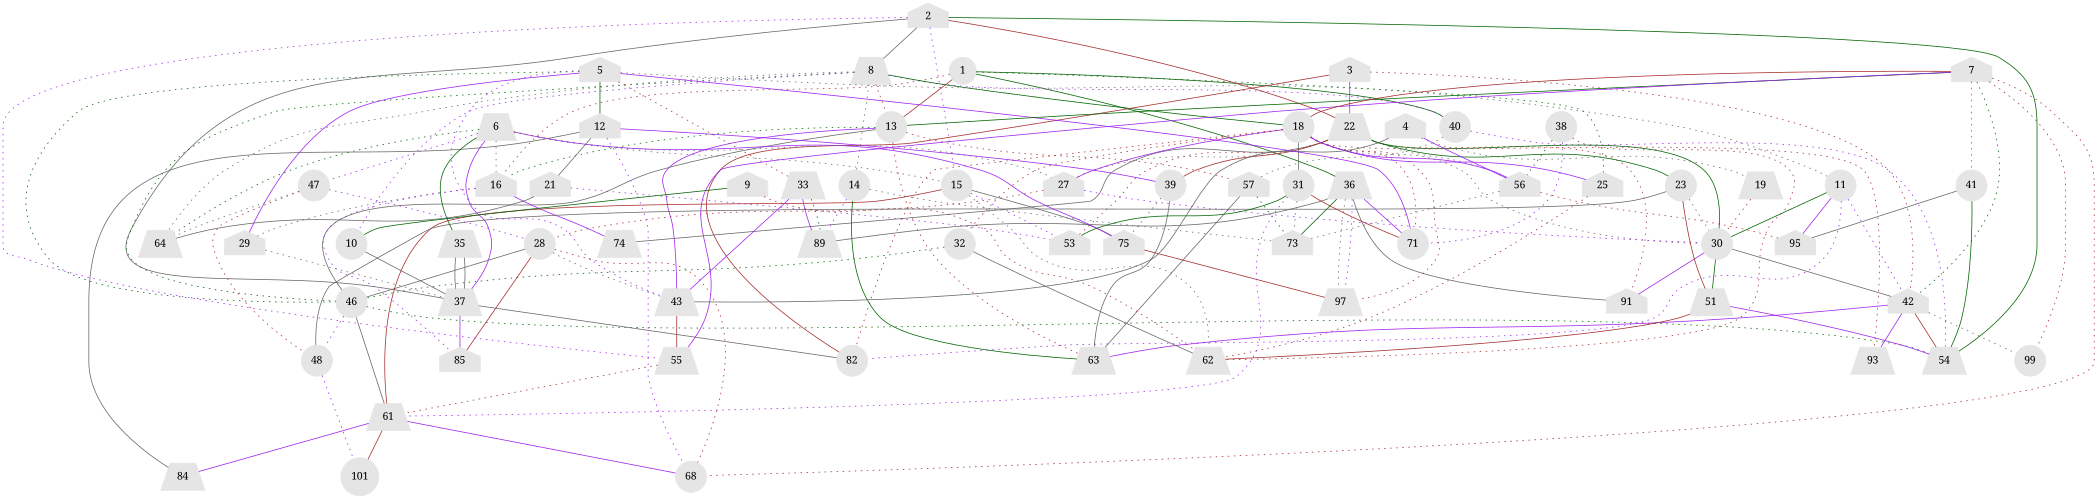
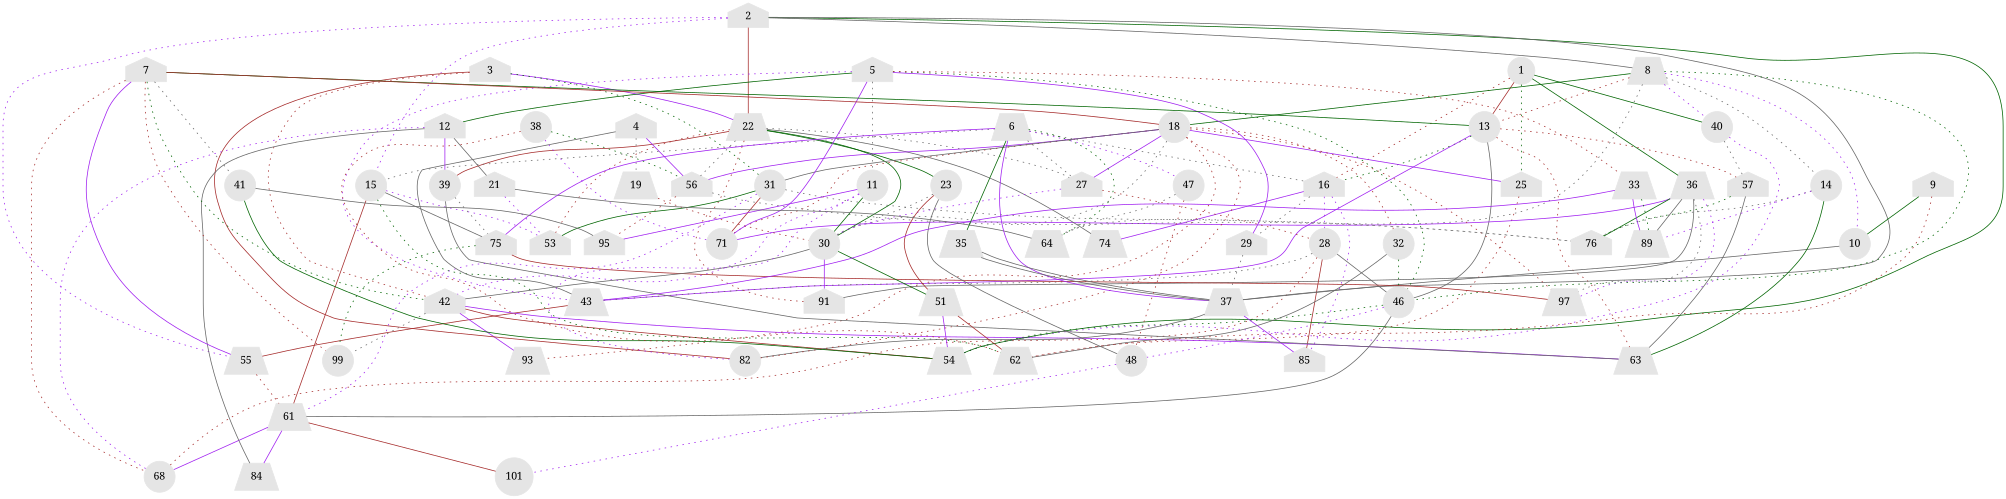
edge "3" -- "31": added
edge "47" -- "28": now "16" -- "28"
node "73": label "73" -> "76"
edge "75" -- "99": added
edge "15" -- "62": color gray40 -> darkgreen
